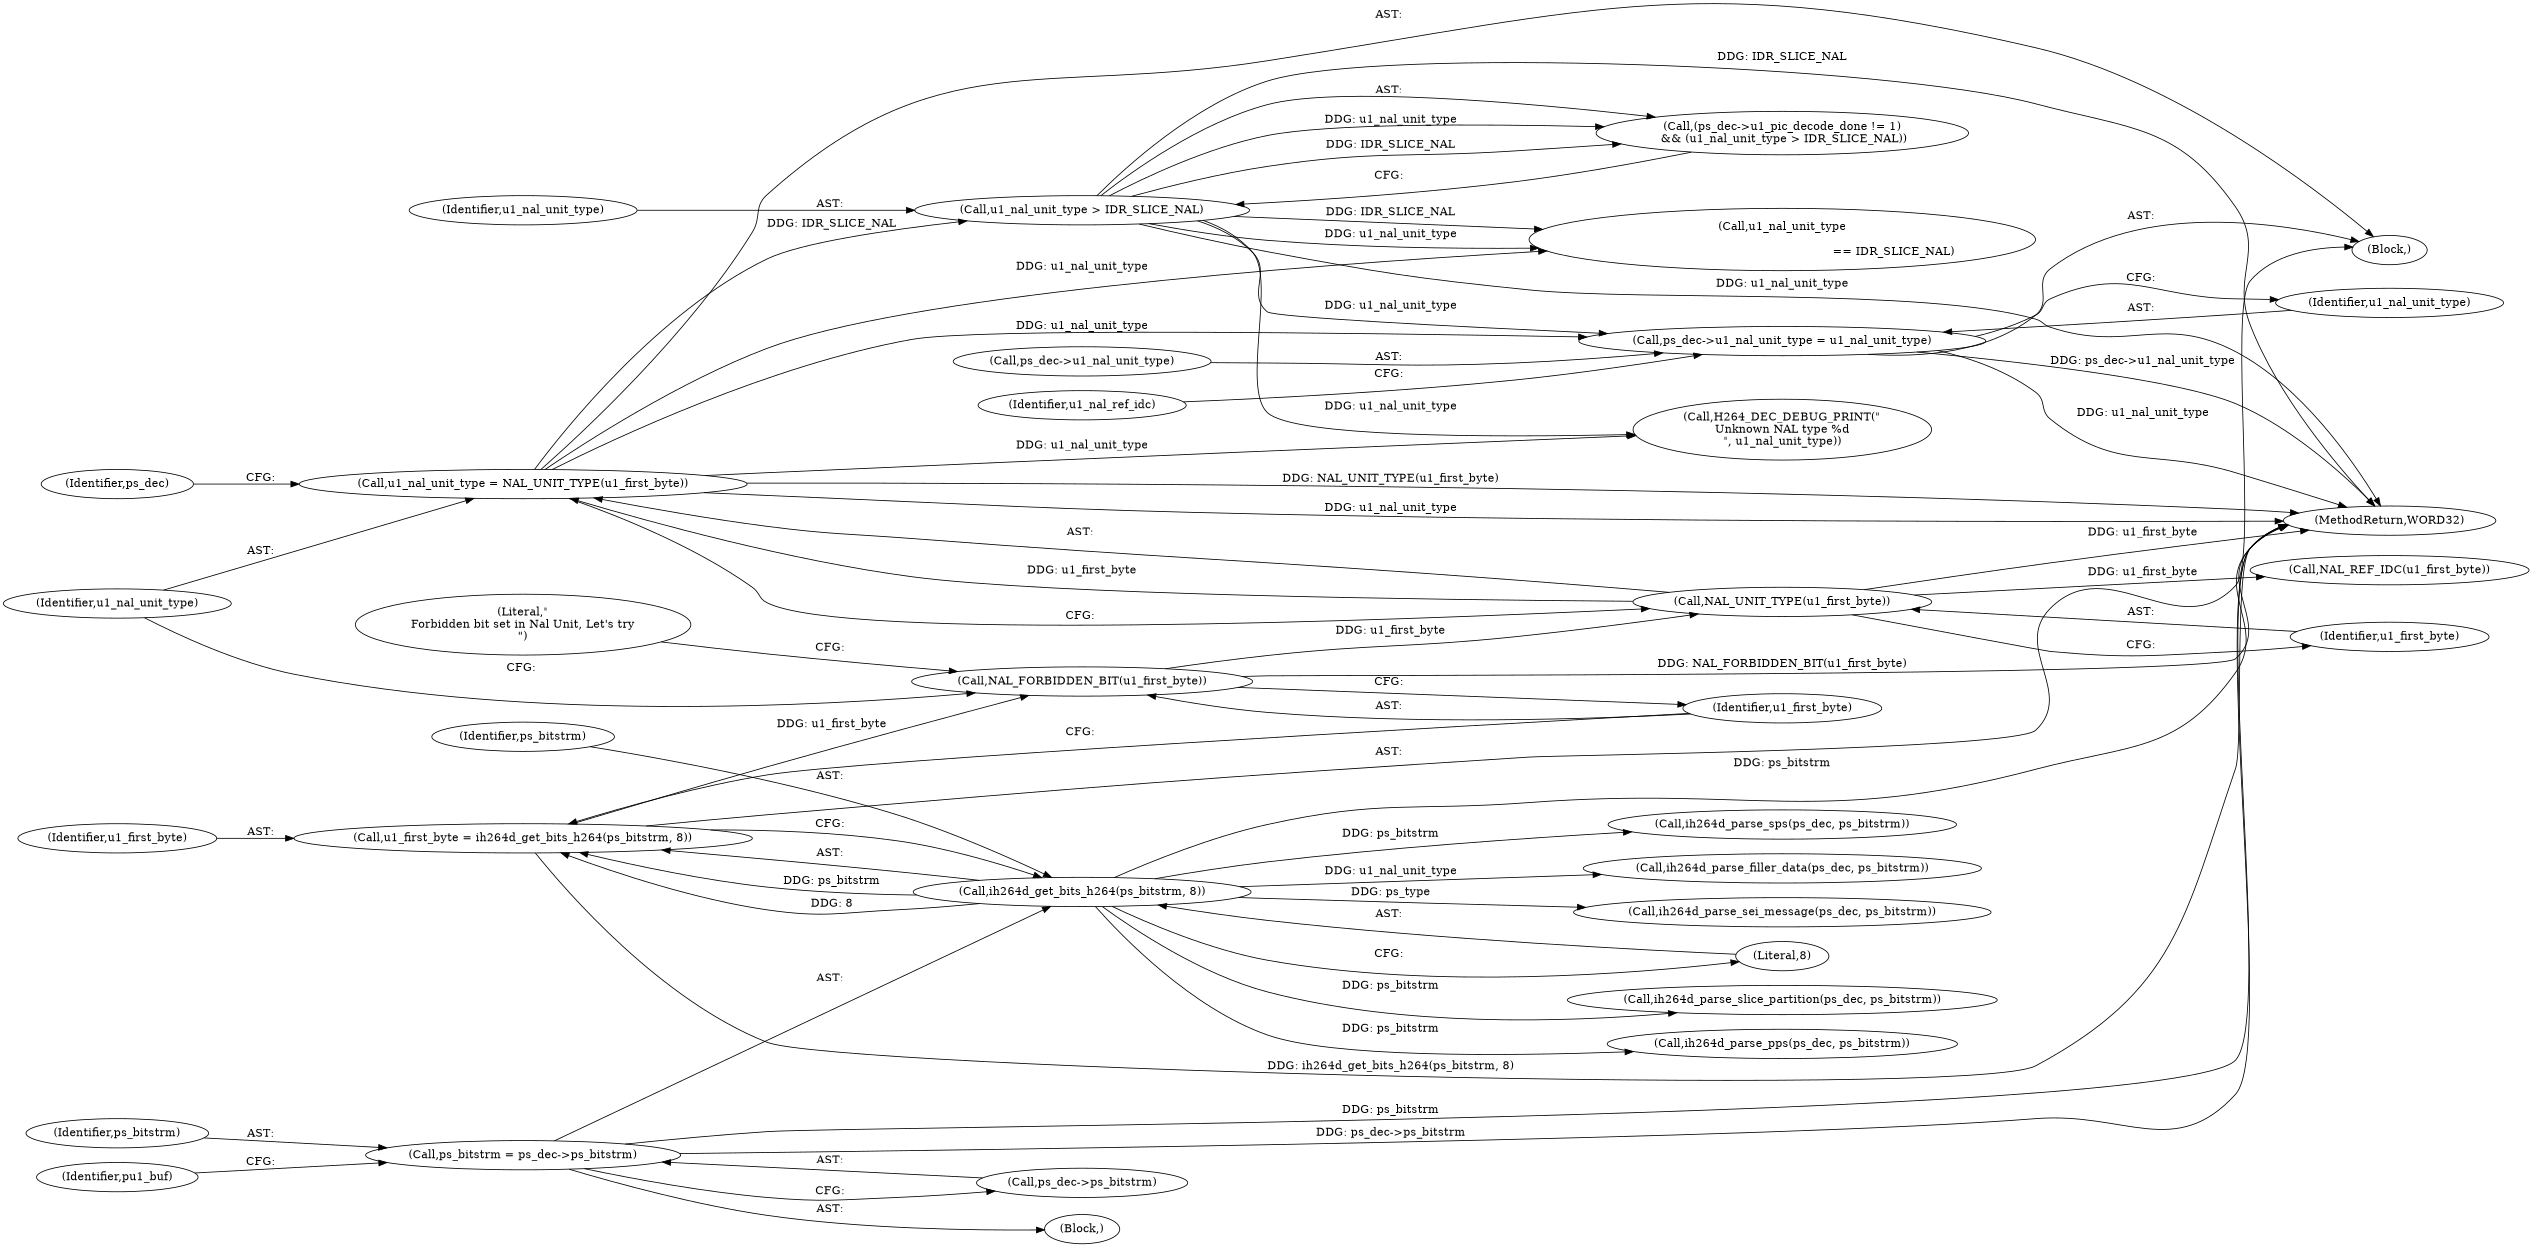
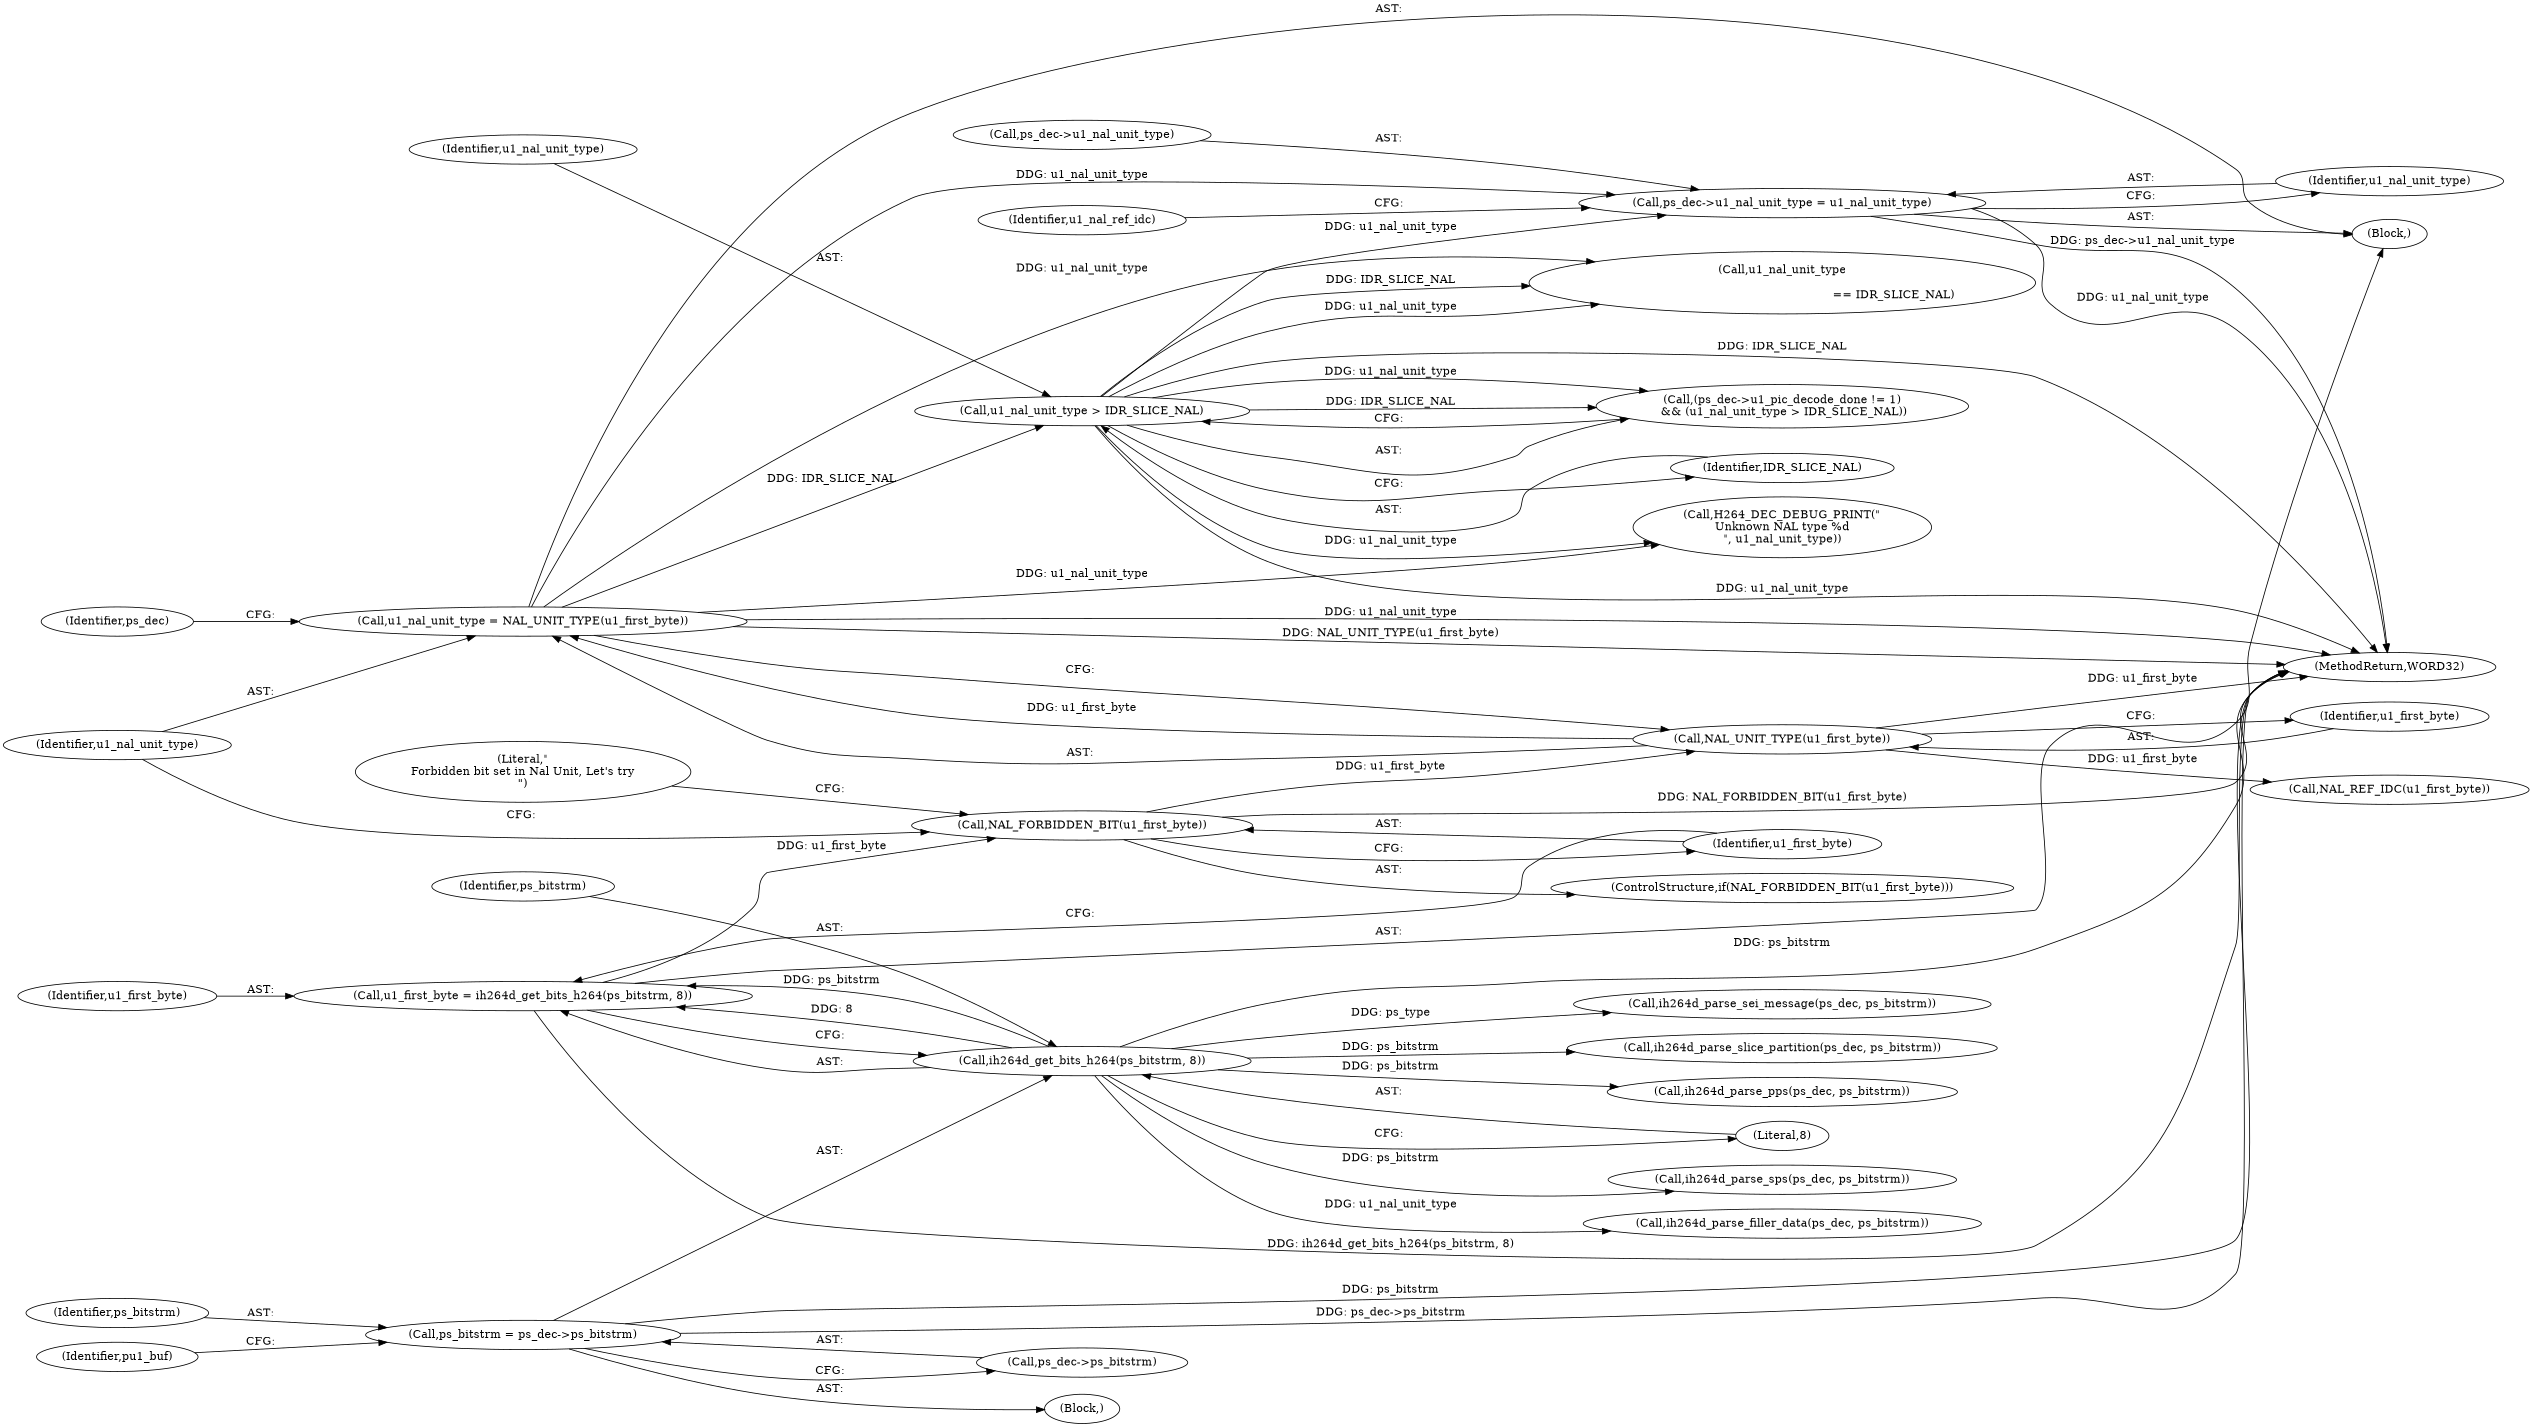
node "(Identifier,IDR_SLICE_NAL)": added
node "(ControlStructure,if(NAL_FORBIDDEN_BIT(u1_first_byte)))": added
